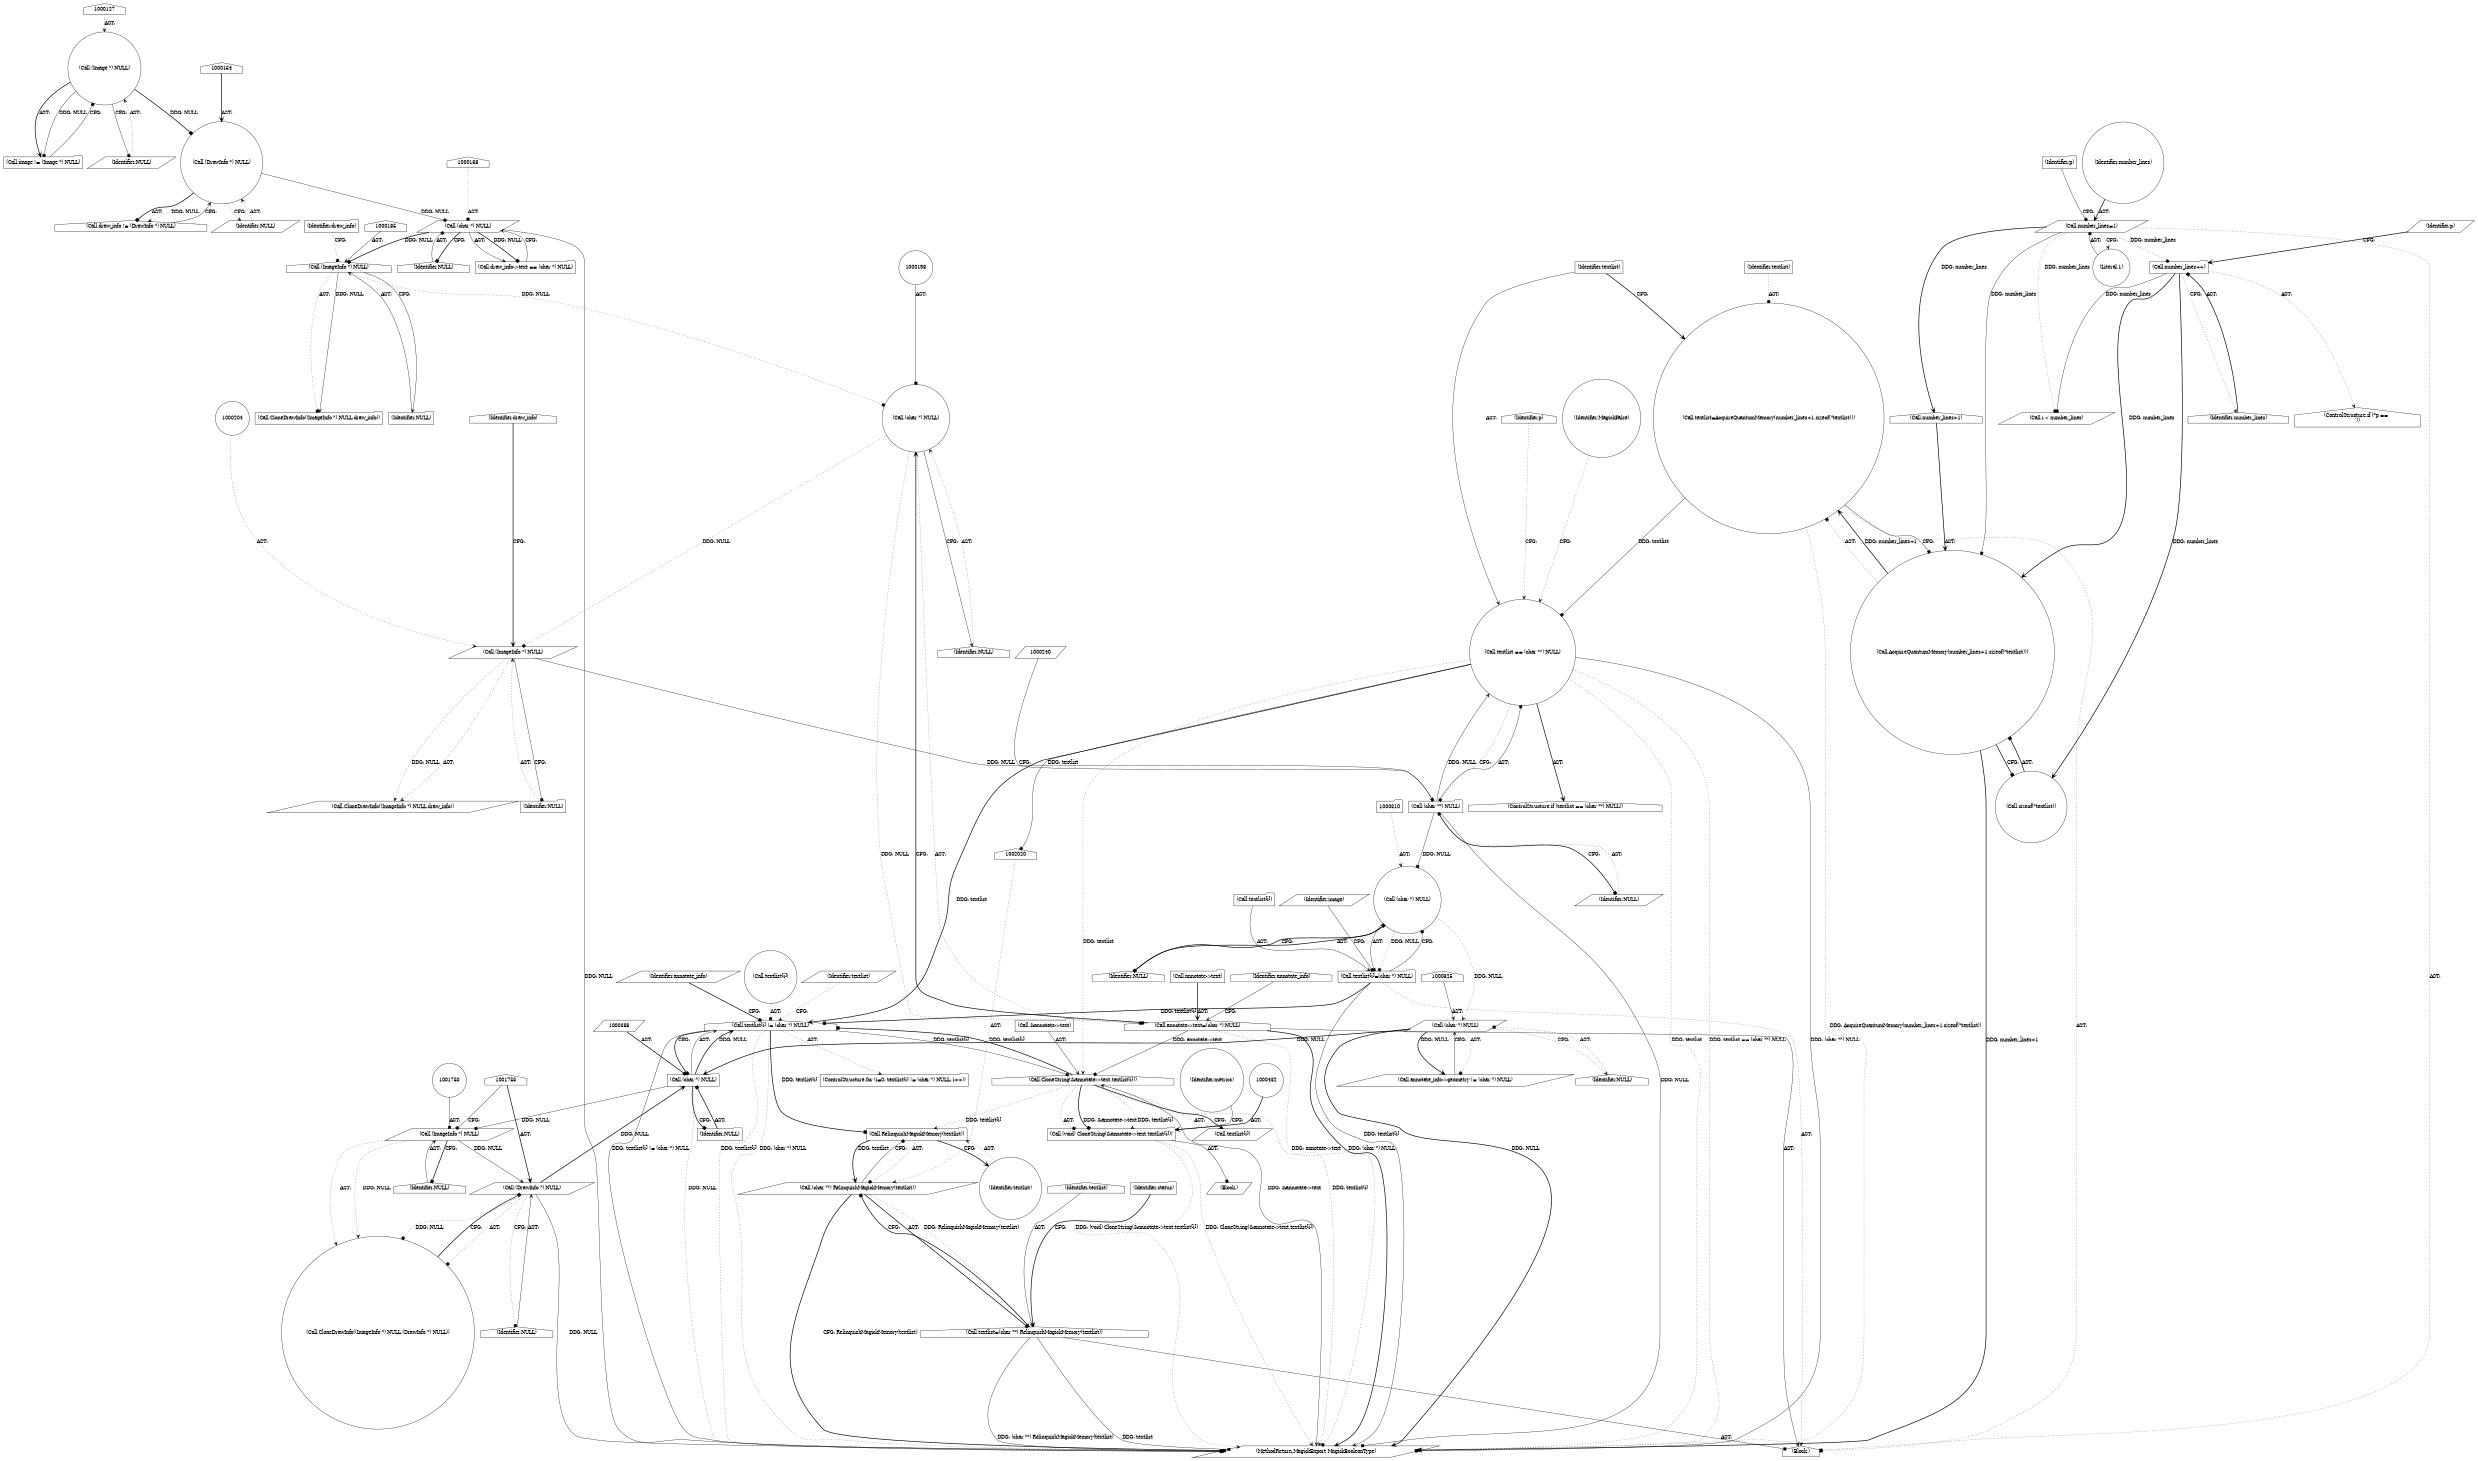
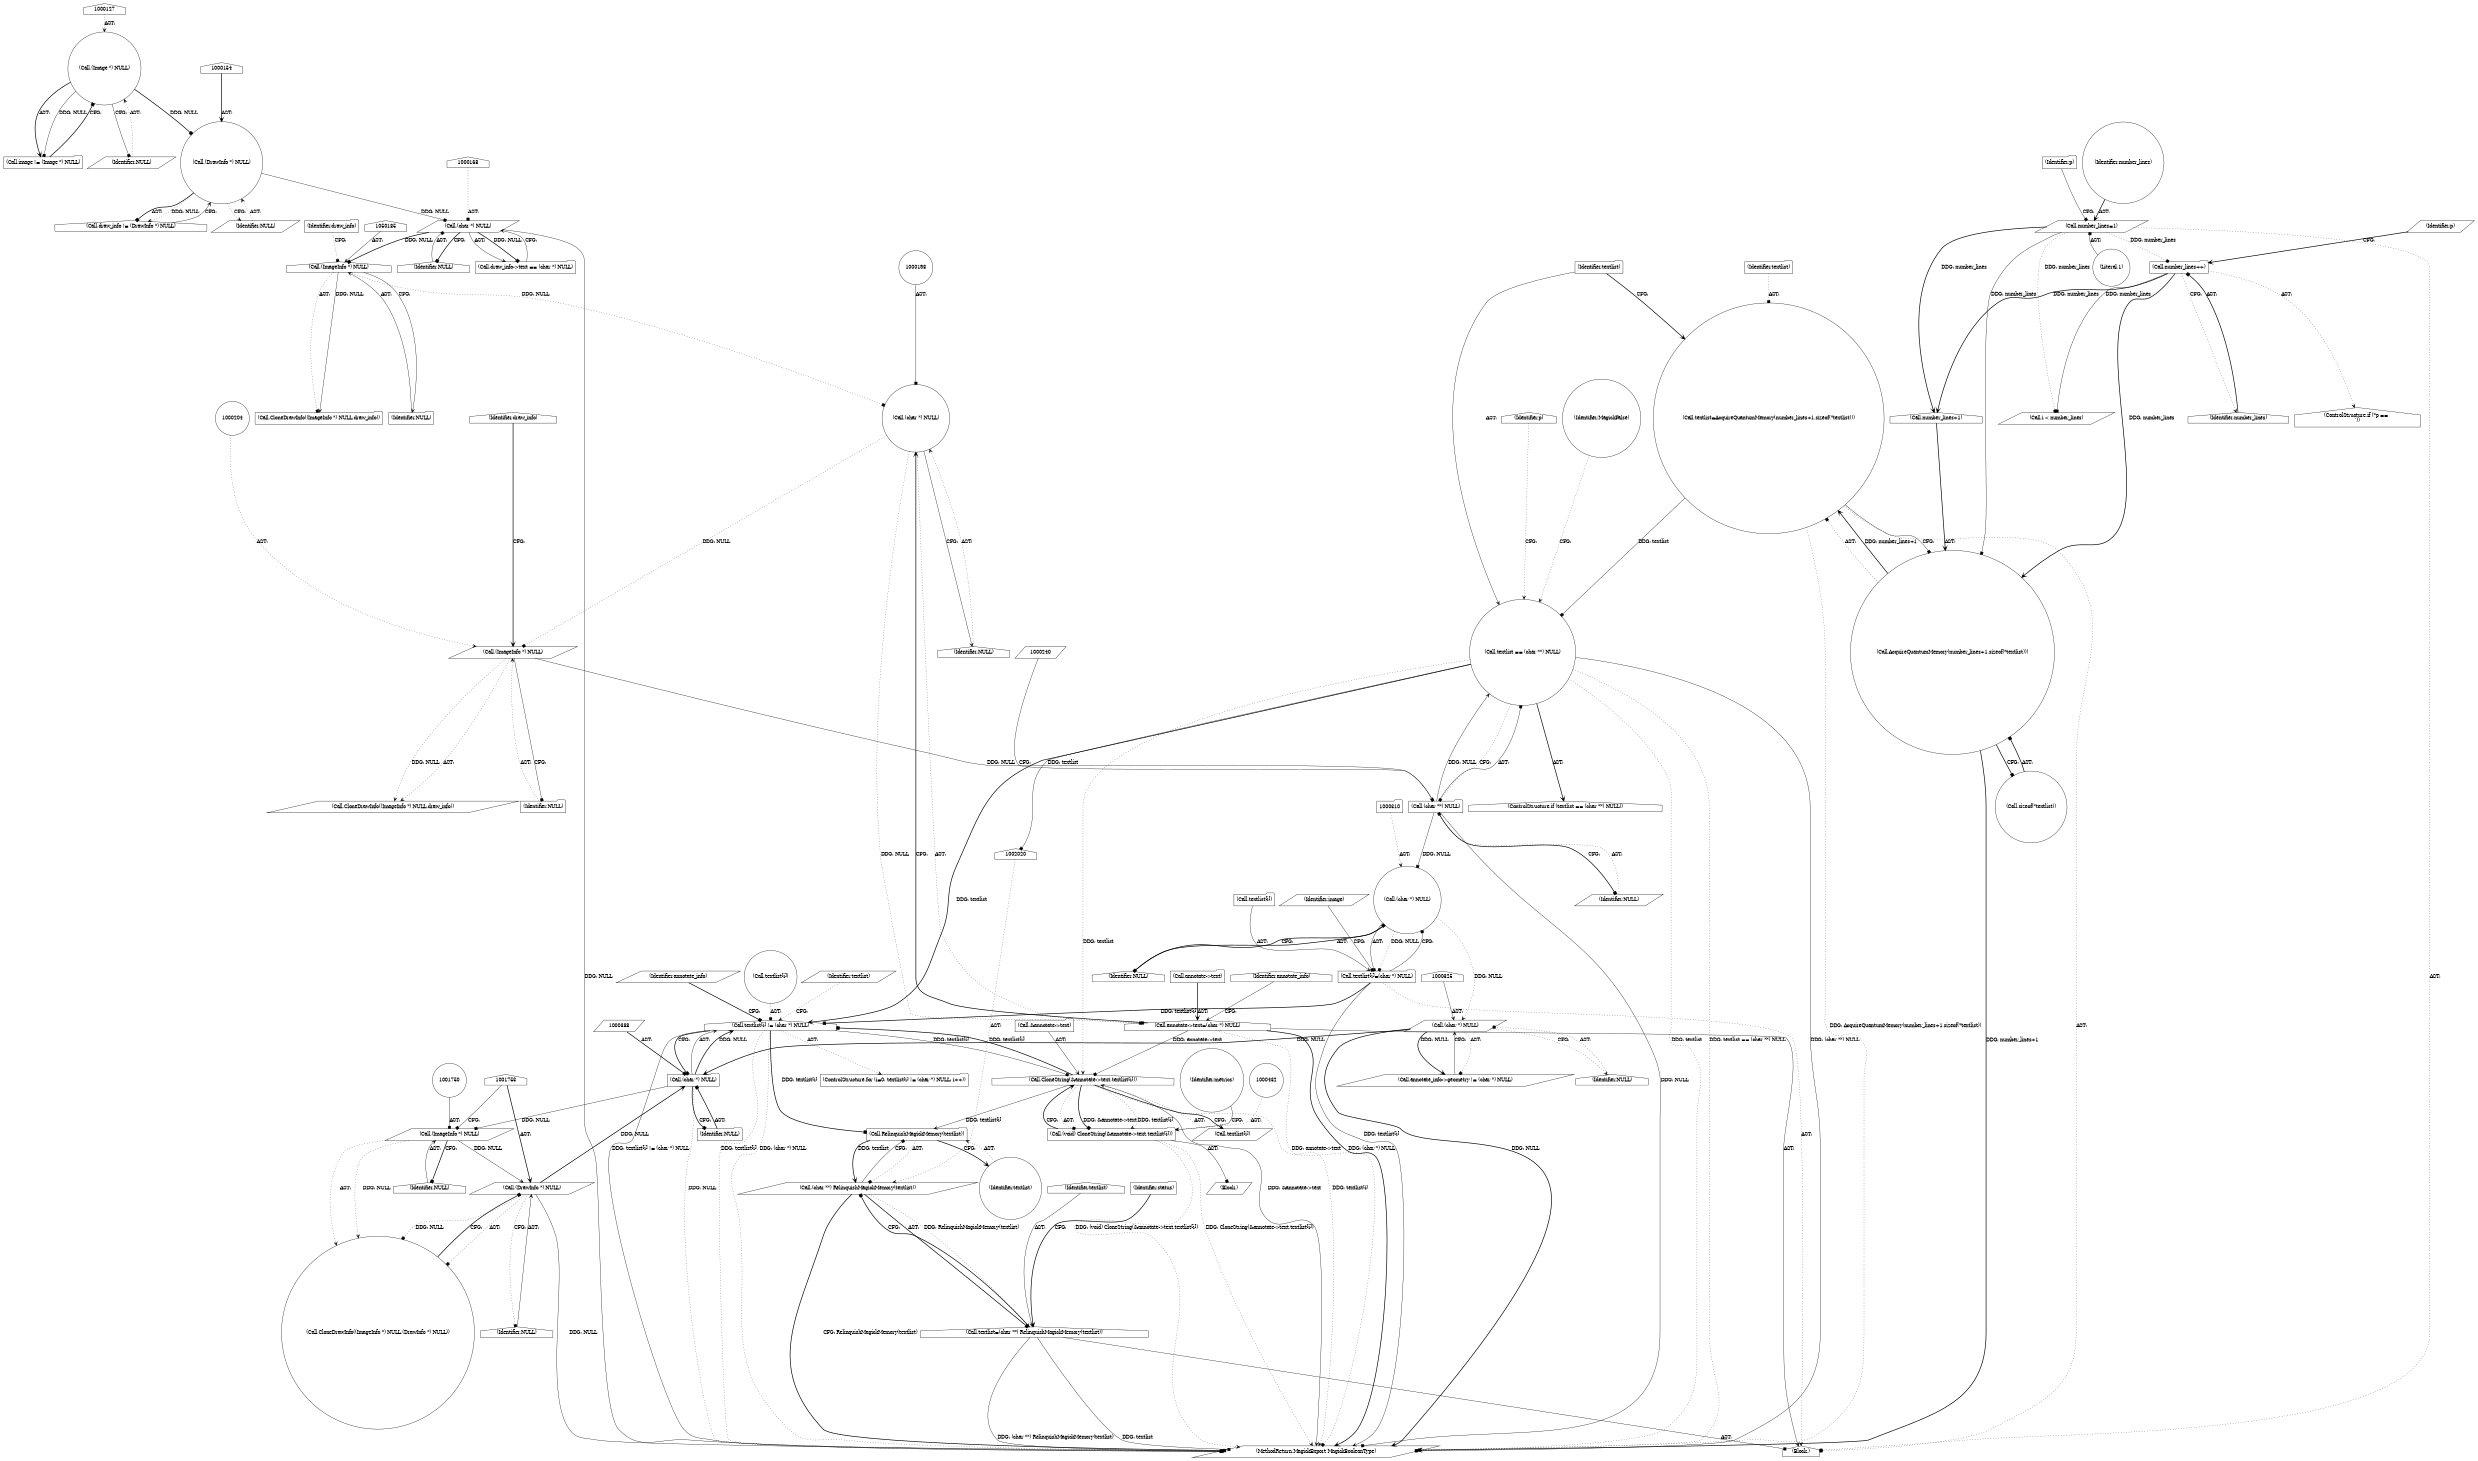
edge "(Call,image != (Image *) NULL)" -> "(Call,(Image *) NULL)": style solid -> bold
node "1000185": label "1000185" -> "1050185"
edge "(Call,number_lines=1)" -> "(Literal,1)": removed, label "CFG:"
edge "(Call,number_lines++)" -> "(Call,sizeof(*textlist))": now "(Call,number_lines++)" -> "(Call,number_lines+1)"
edge "(Call,CloneString(&annotate->text,textlist[i]))" -> "(Call,RelinquishMagickMemory(textlist))": style dotted -> solid
edge "(Call,(void) CloneString(&annotate->text,textlist[i]))" -> "(Call,CloneString(&annotate->text,textlist[i]))": added, label "CFG:"
edge "1000432" -> "(Call,(void) CloneString(&annotate->text,textlist[i]))": style bold -> dotted
